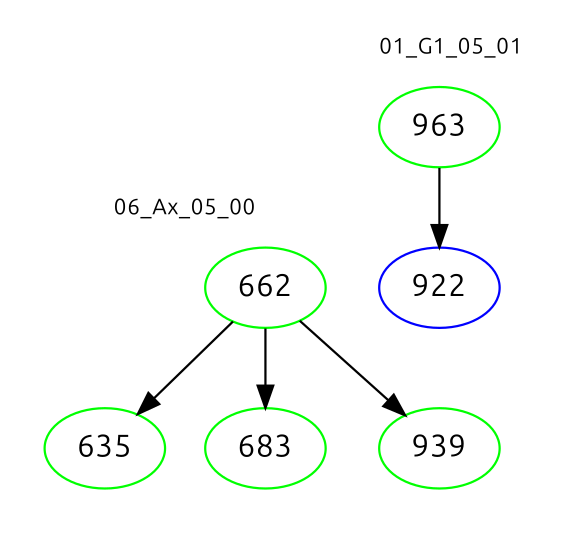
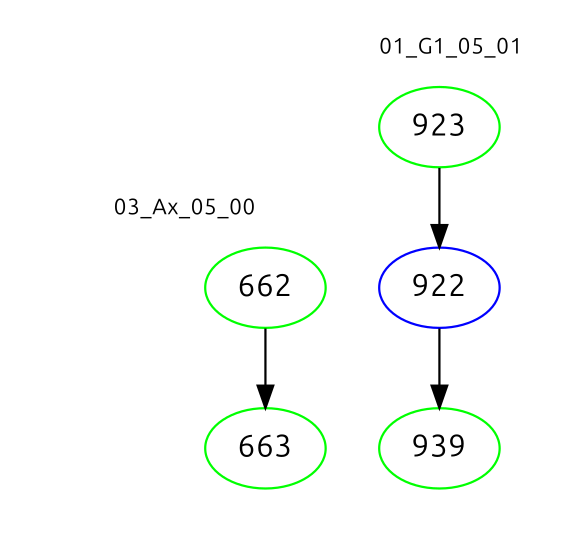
node "963": label "963" -> "923"
cluster "06_Ax_05_00": label "06_Ax_05_00" -> "03_Ax_05_00"
edge "662" -> "939": now "922" -> "939"
node "635": removed
node "683": label "683" -> "663"
